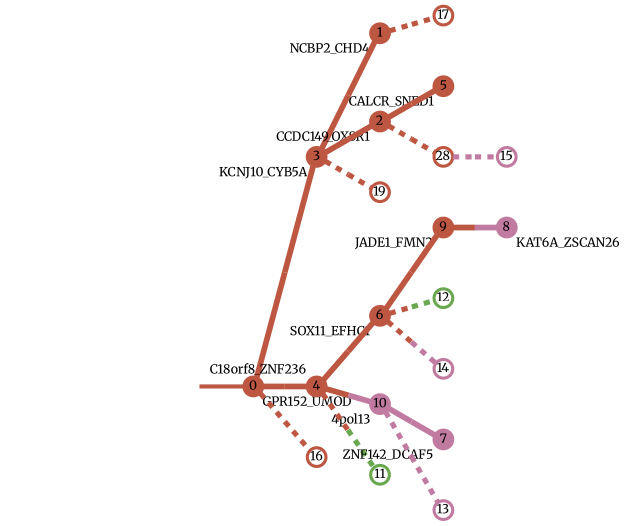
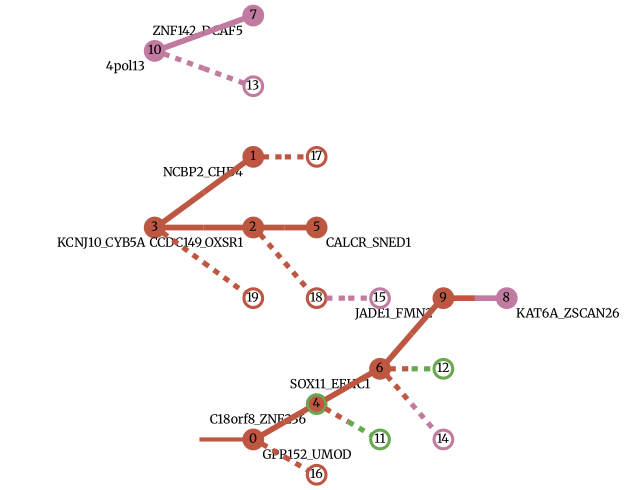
node "28": label "28" -> "18"
edge "0 GPR152_UMOD" -> "3 KCNJ10_CYB5A": removed
node "4 C18orf8_ZNF236": color #be5742ff -> #6aa84fff
edge "4 C18orf8_ZNF236" -> "10 4pol13": removed
